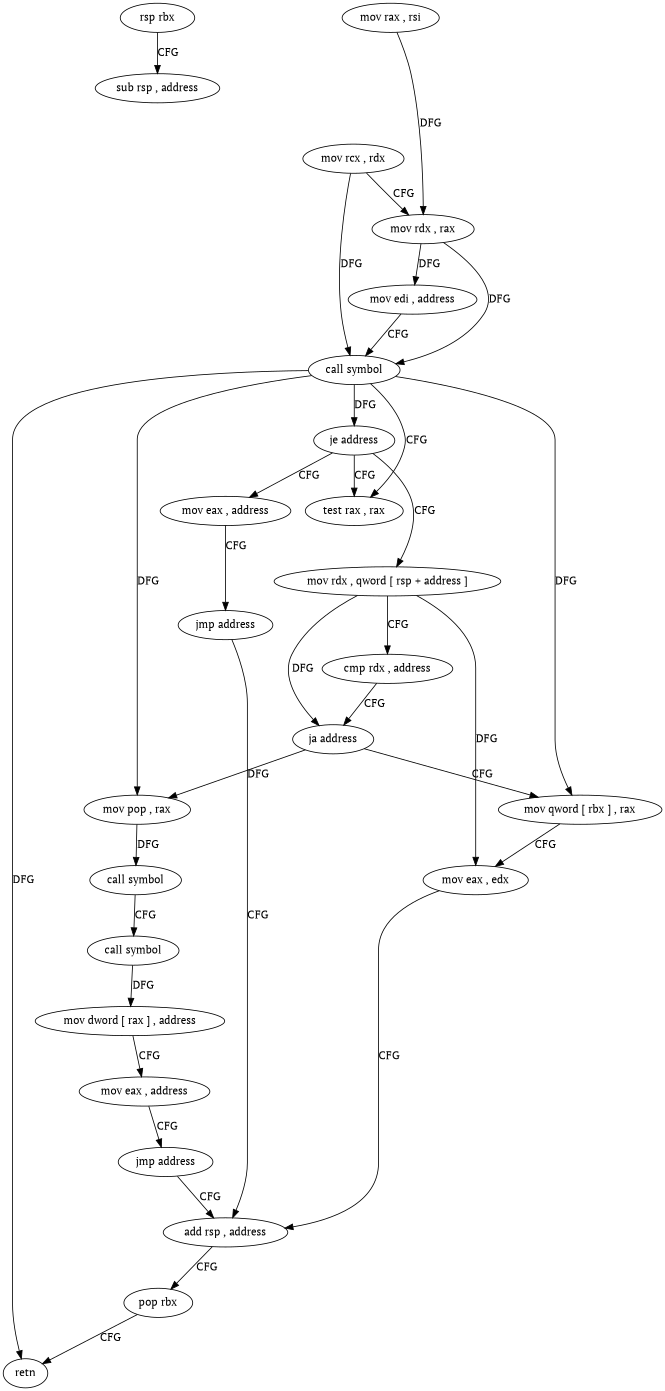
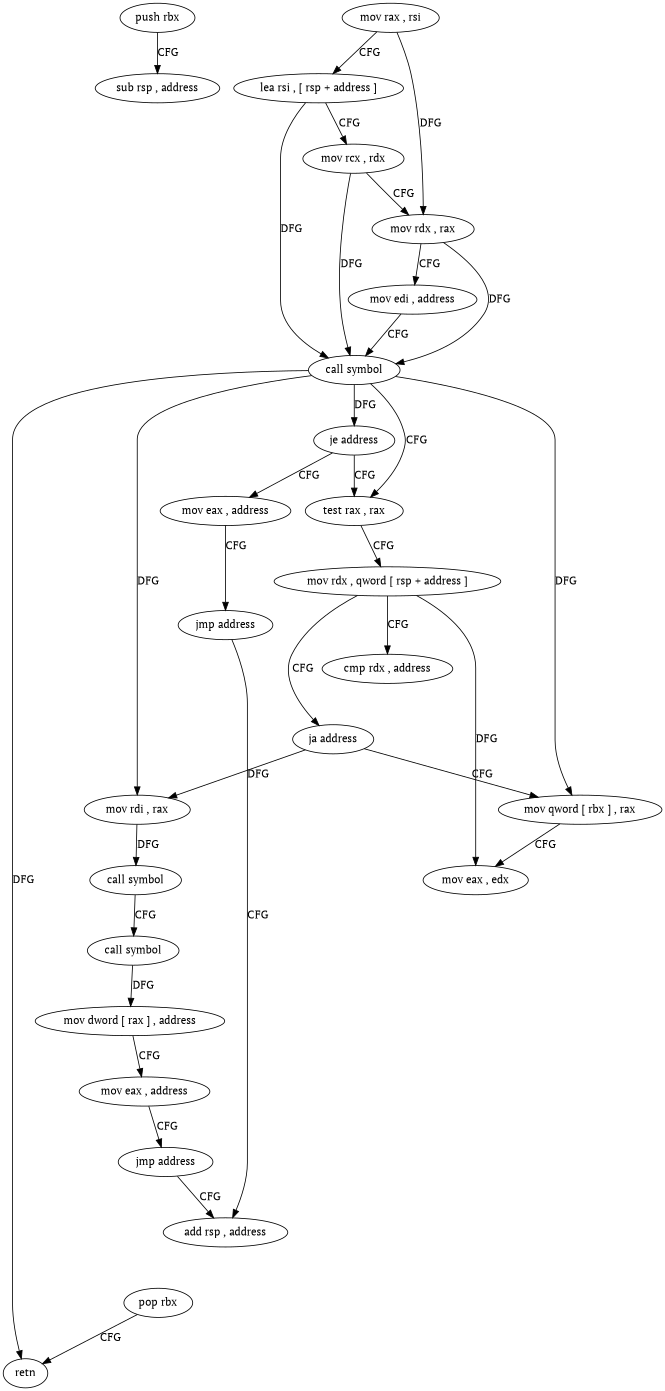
node "rsp rbx": label "rsp rbx" -> "push rbx"
node "lea rsi , [ rsp + address ]": added
edge "mov rdx , rax" -> "mov edi , address": label "DFG" -> "CFG"
edge "je address" -> "mov rdx , qword [ rsp + address ]": now "test rax , rax" -> "mov rdx , qword [ rsp + address ]"
edge "mov rdx , qword [ rsp + address ]" -> "ja address": label "DFG" -> "CFG"
edge "cmp rdx , address" -> "ja address": removed, label "CFG"
node "mov pop , rax": label "mov pop , rax" -> "mov rdi , rax"
edge "mov eax , edx" -> "add rsp , address": removed, label "CFG"
edge "add rsp , address" -> "pop rbx": removed, label "CFG"
